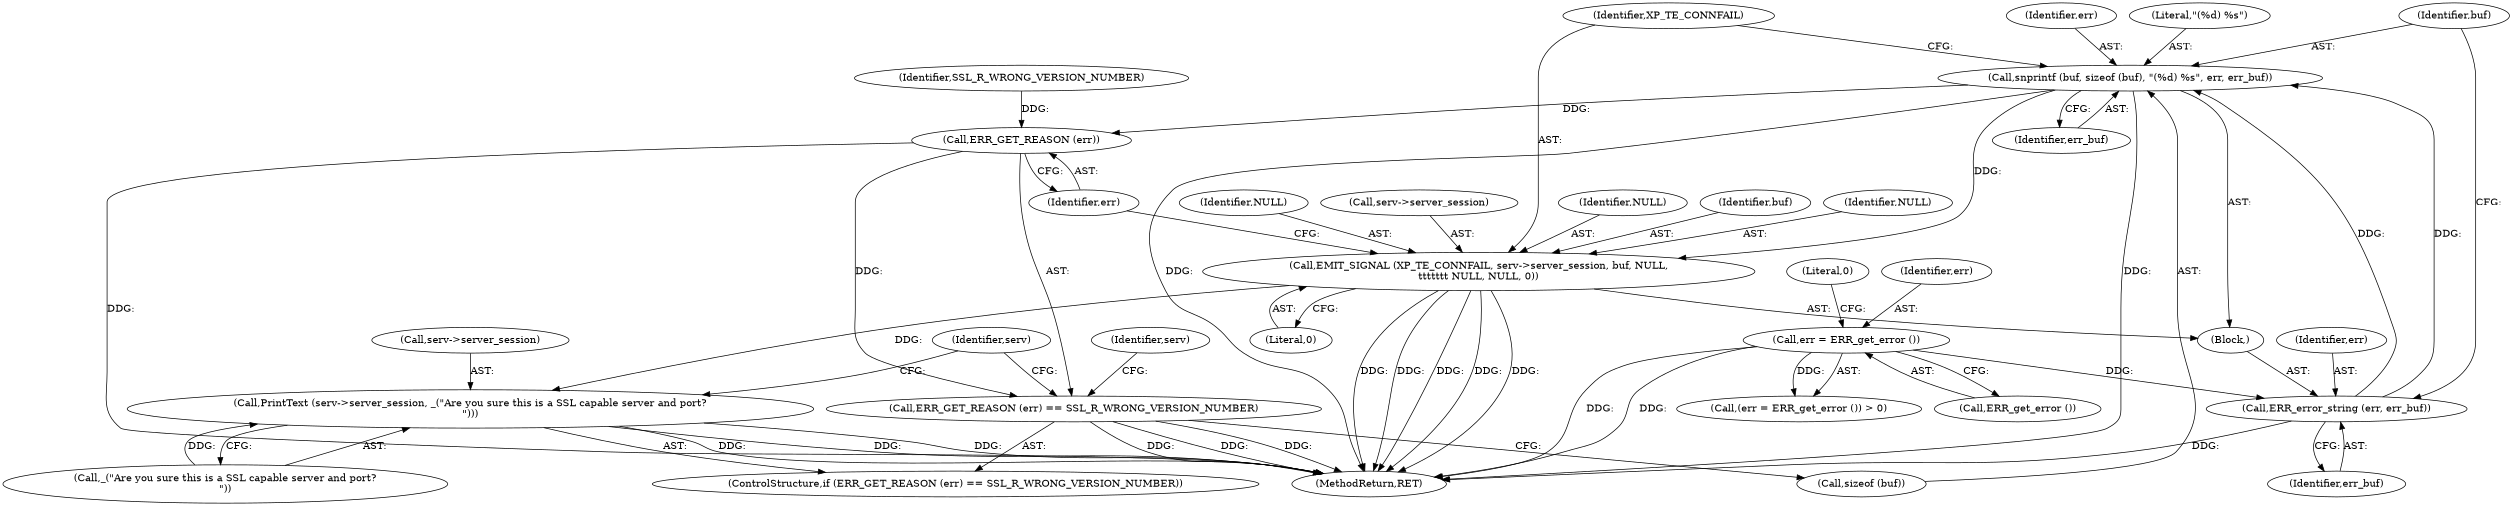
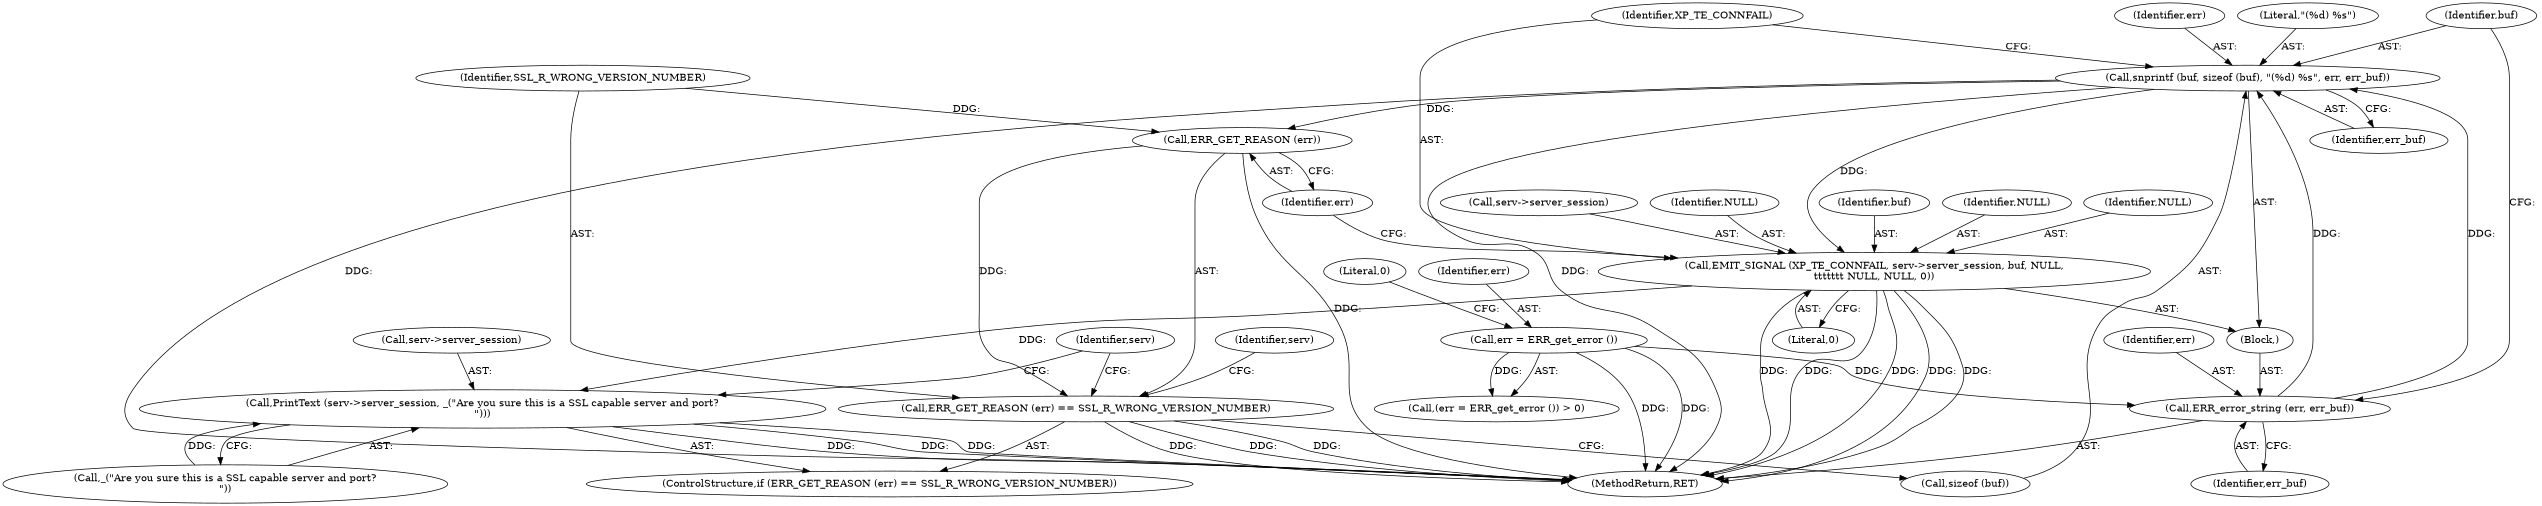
edge "(Identifier,SSL_R_WRONG_VERSION_NUMBER)" -> "(Call,ERR_GET_REASON (err) == SSL_R_WRONG_VERSION_NUMBER)": added, label "AST:"
node "(Call,ERR_get_error ())": removed
edge "(Call,ERR_error_string (err, err_buf))" -> "(MethodReturn,RET)": label "DDG: " -> "AST: "
